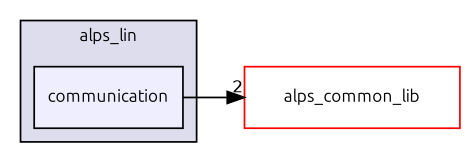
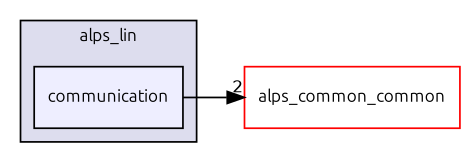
node "alps_common_lib": label "alps_common_lib" -> "alps_common_common"
